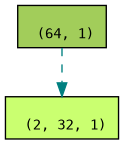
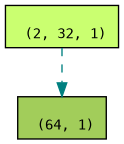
edge "(64, 1)" -> "(2, 32, 1)": reversed
